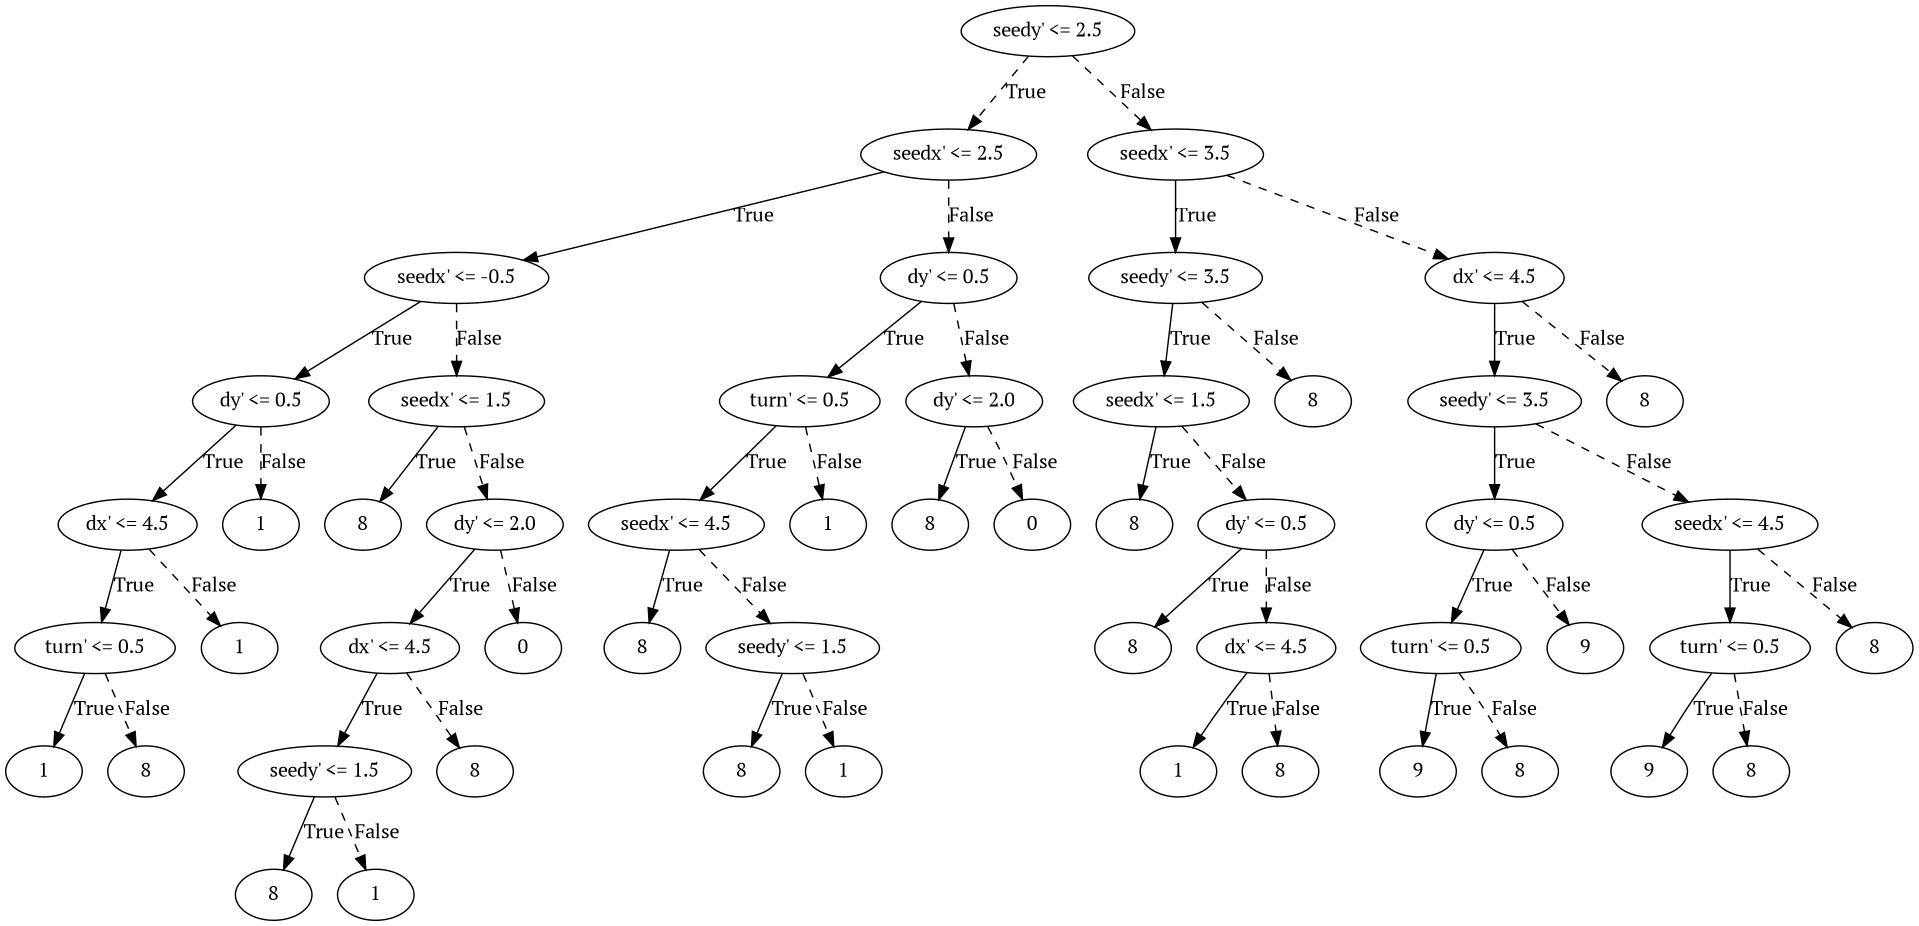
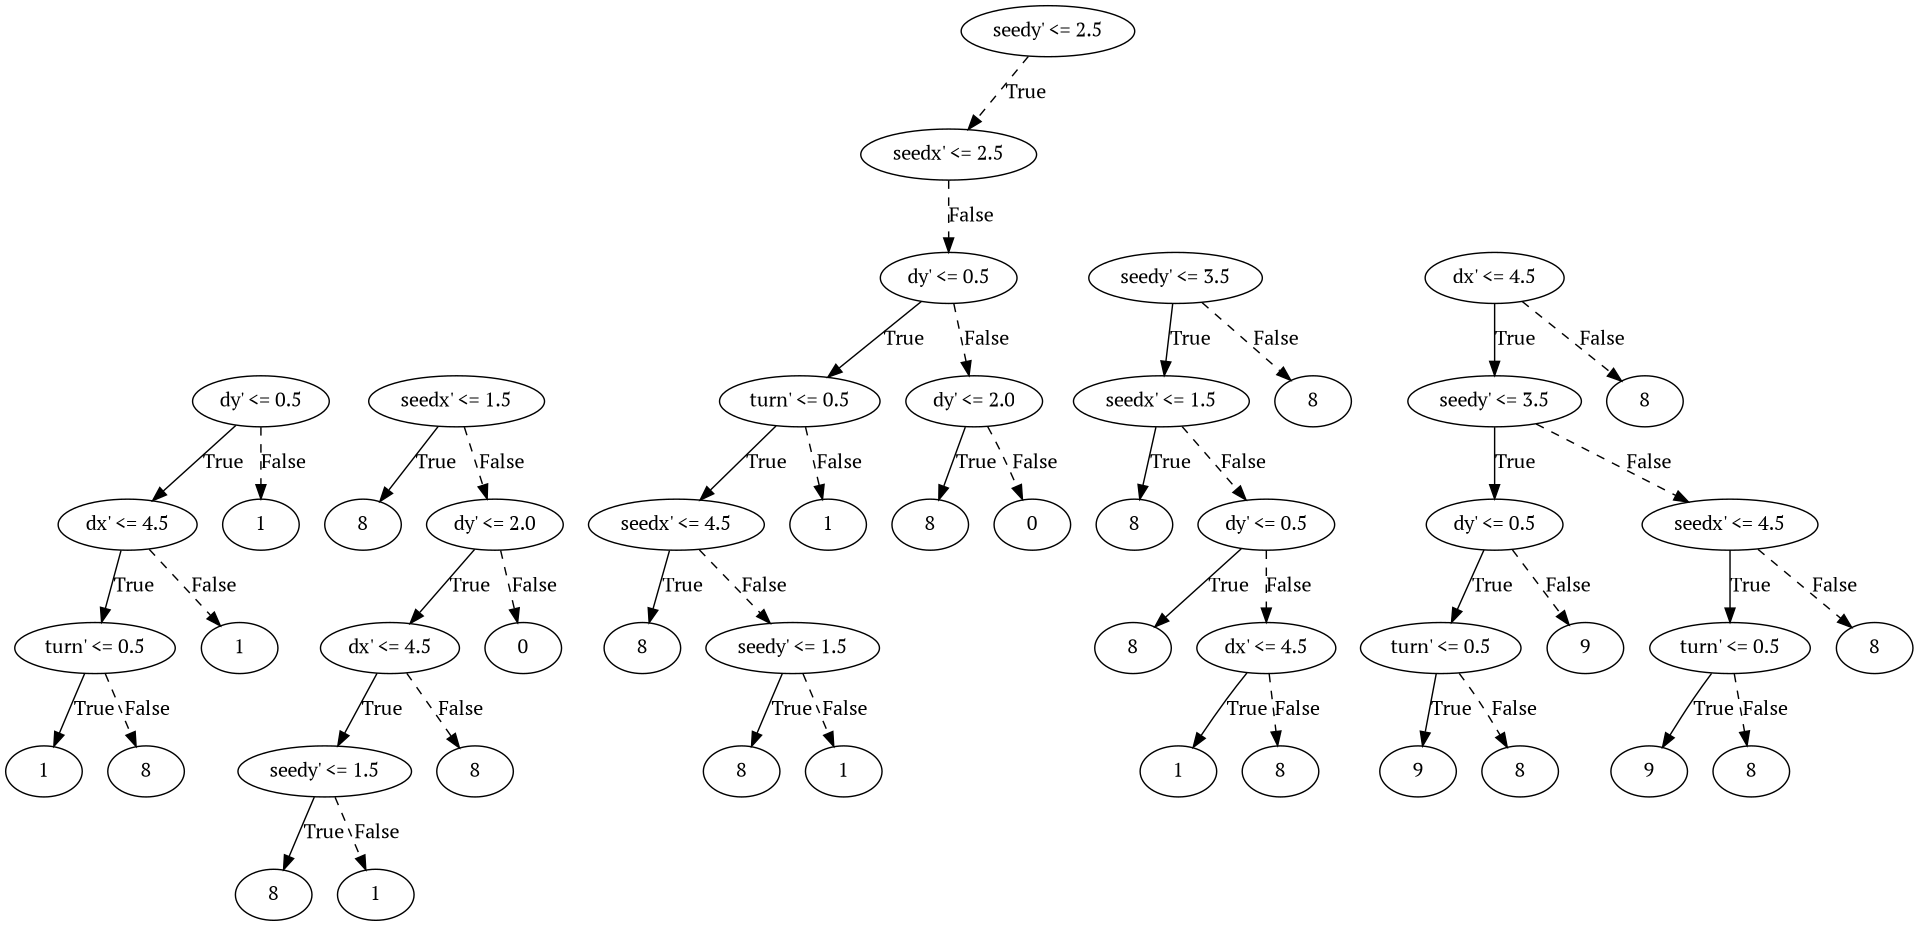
node "seedx' <= 3.5": removed
node "seedx' <= -0.5": removed
